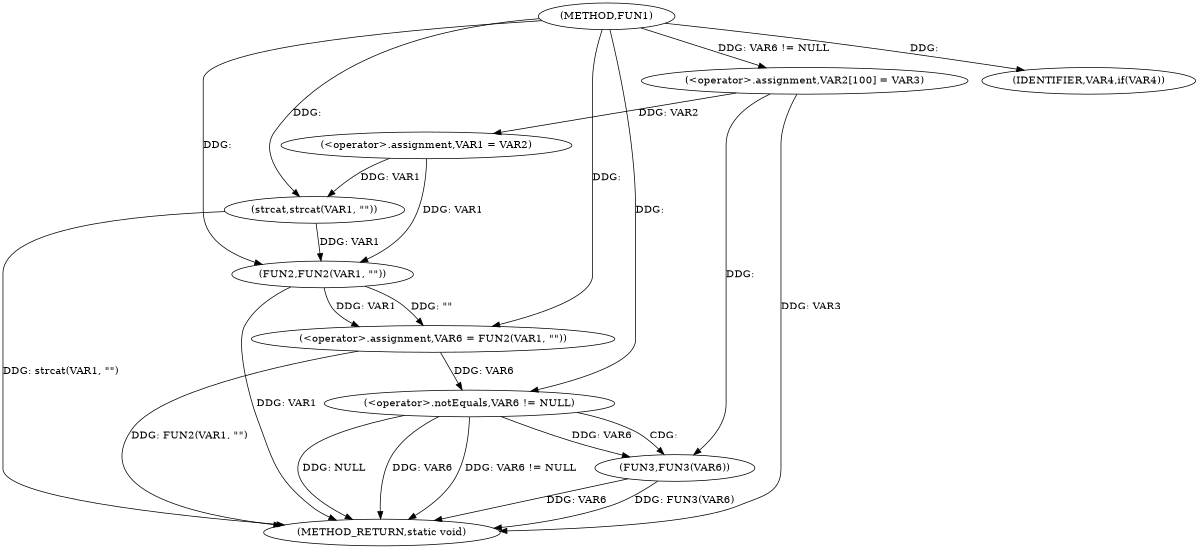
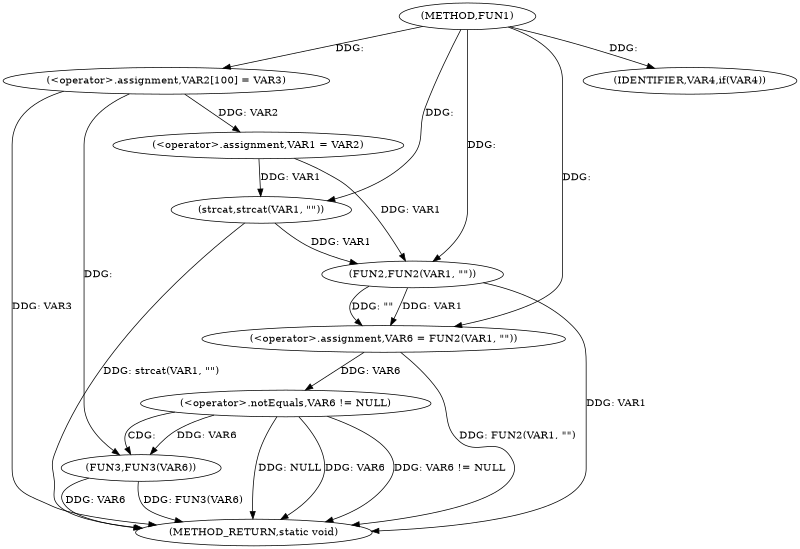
edge "(METHOD,FUN1)" -> "(<operator>.assignment,VAR2[100] = VAR3)": label "DDG: VAR6 != NULL" -> "DDG: "
edge "(METHOD,FUN1)" -> "(<operator>.notEquals,VAR6 != NULL)": removed, label "DDG:"
